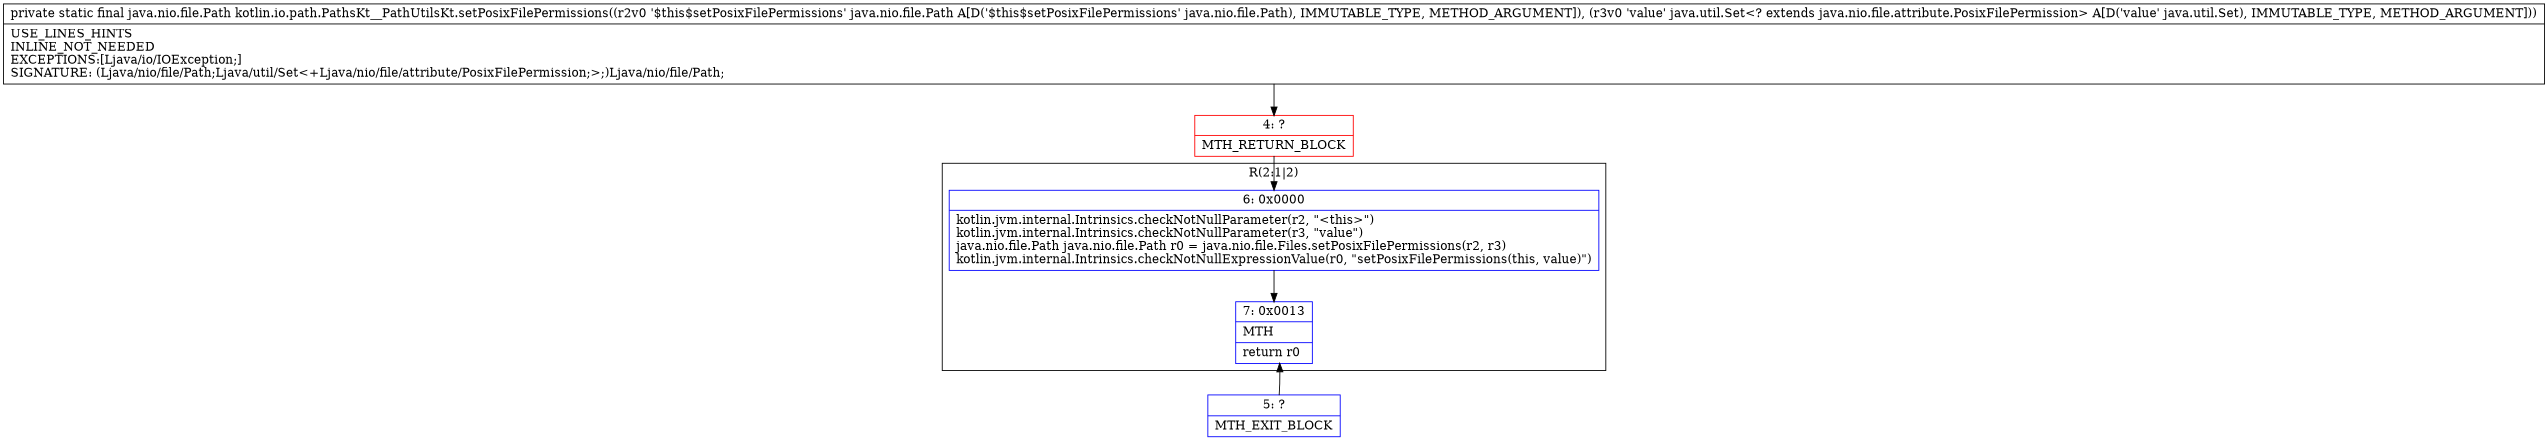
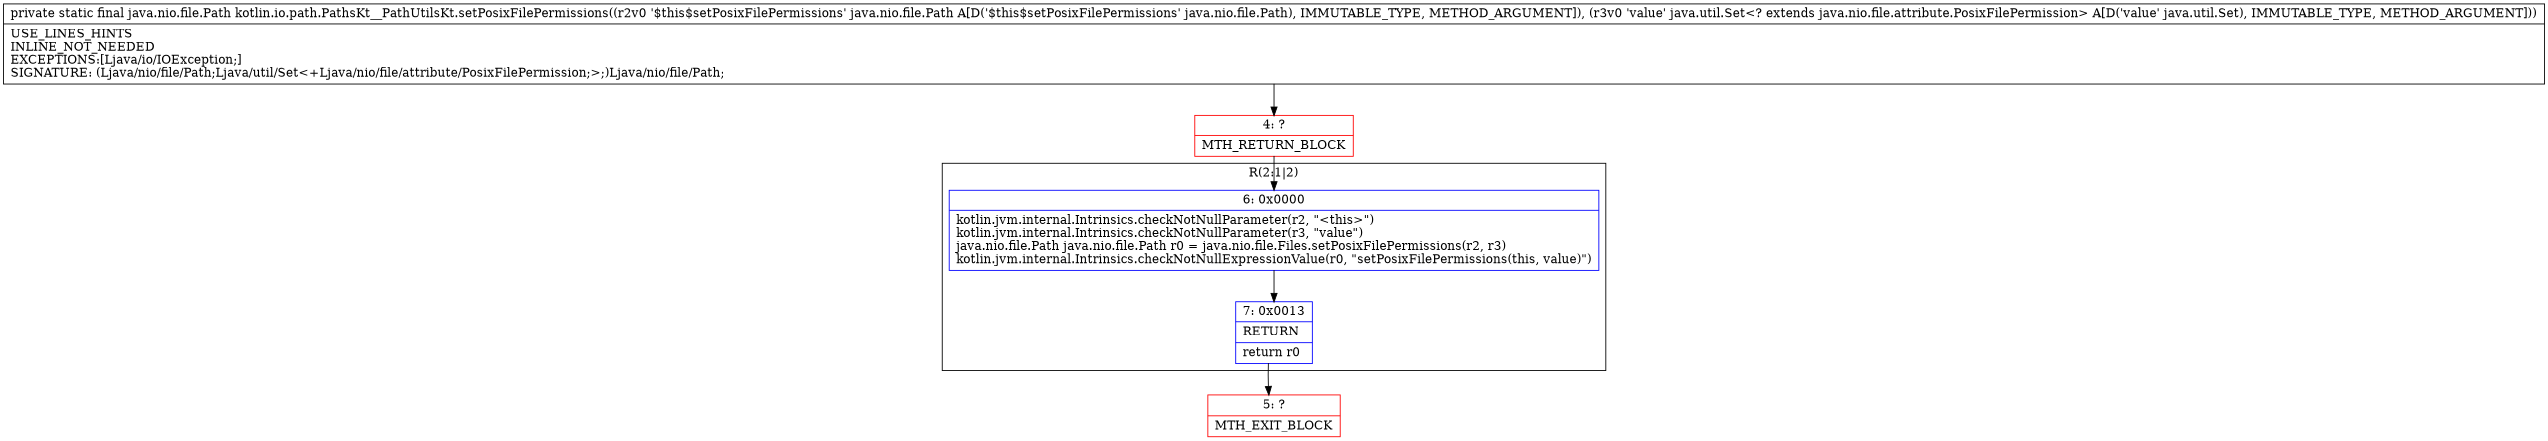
node "7: 0x0013": text "MTH" -> "RETURN"
edge "5: ?" -> "7: 0x0013": reversed
node "5: ?": color blue -> red
